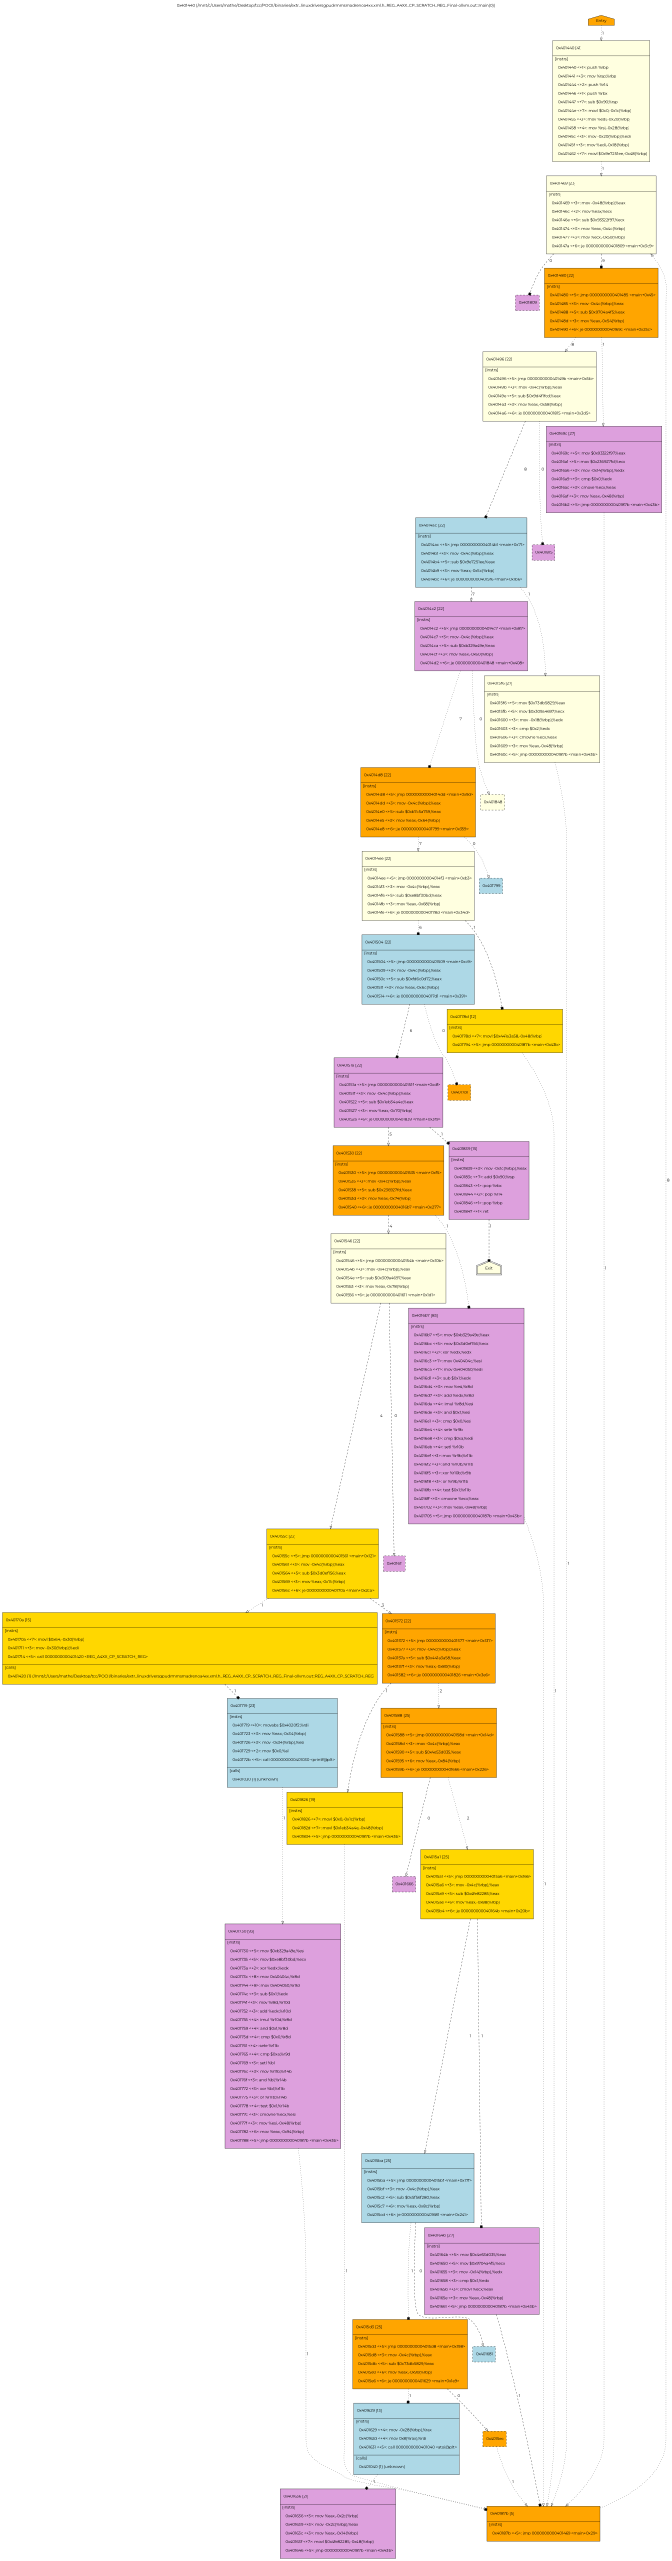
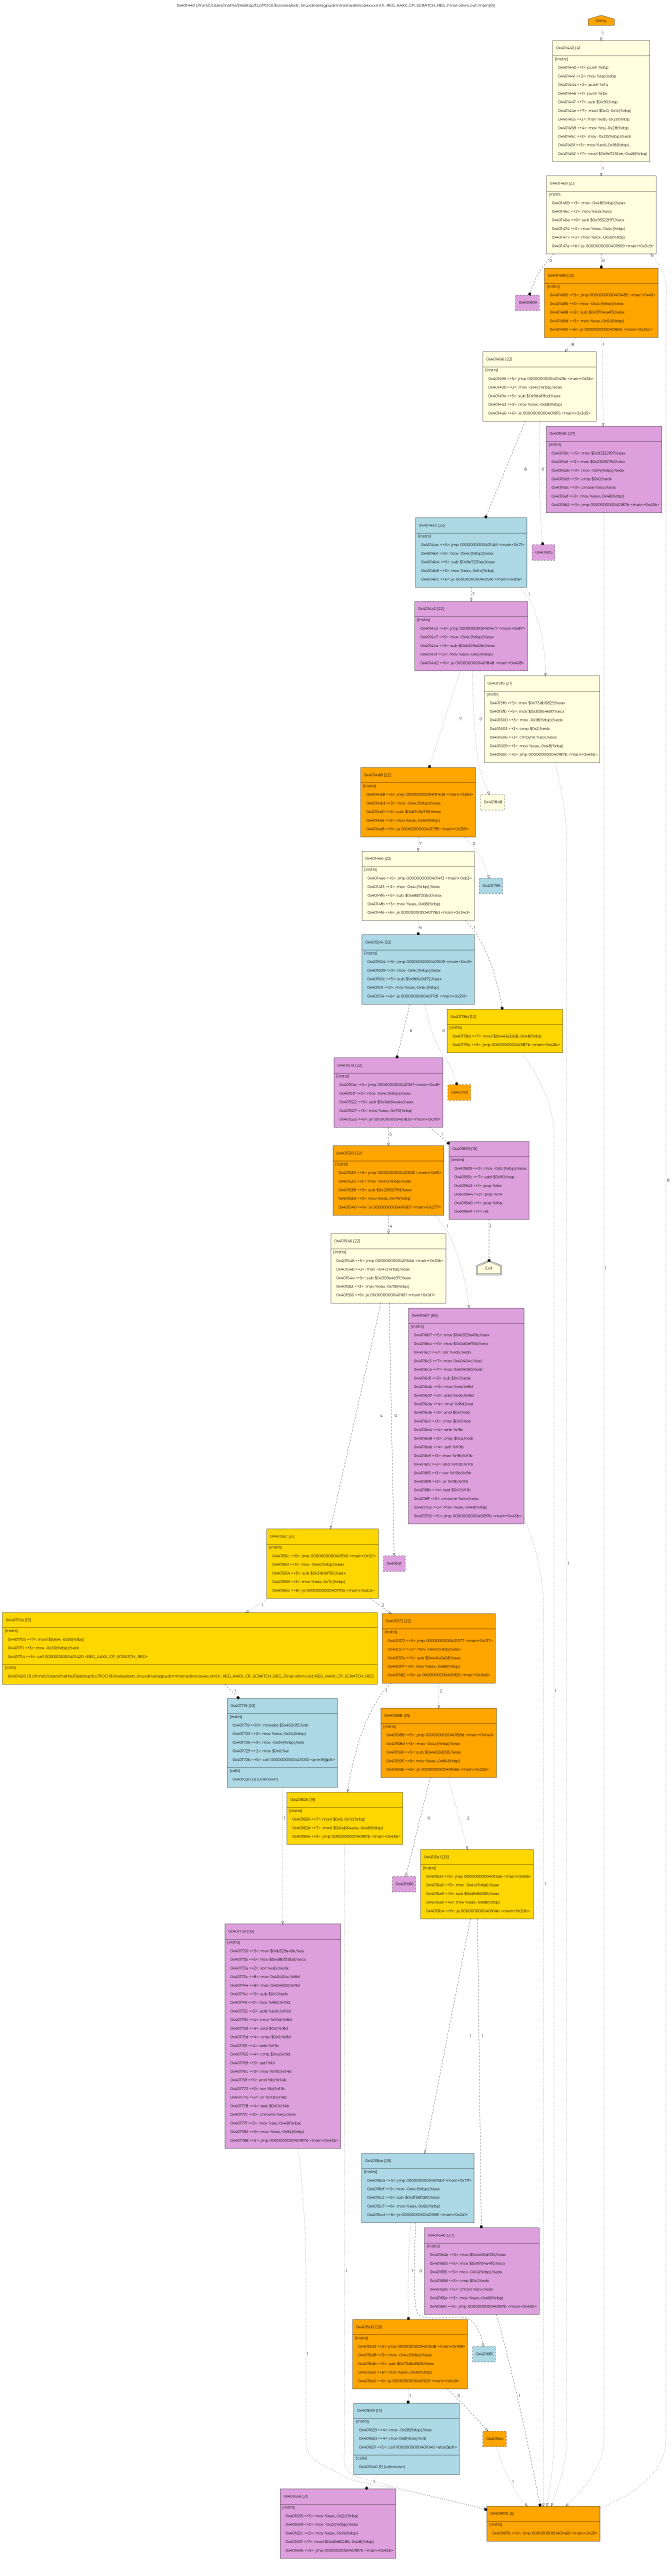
edge "0x401530 [22]" -> "0x4016b7 [83]": arrowhead box -> onormal
